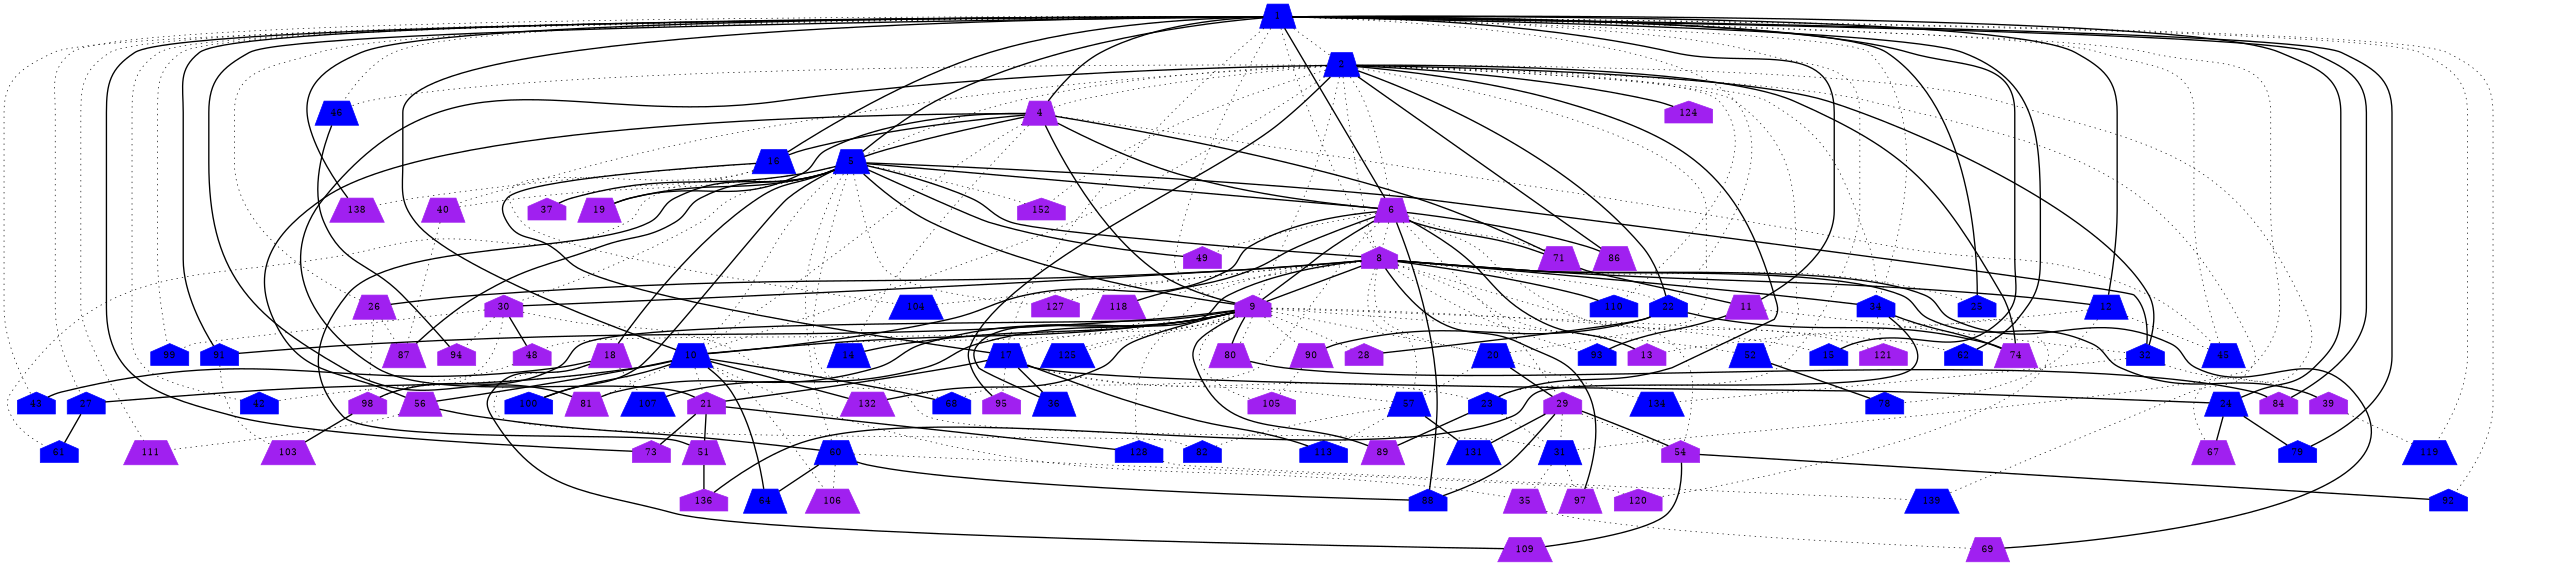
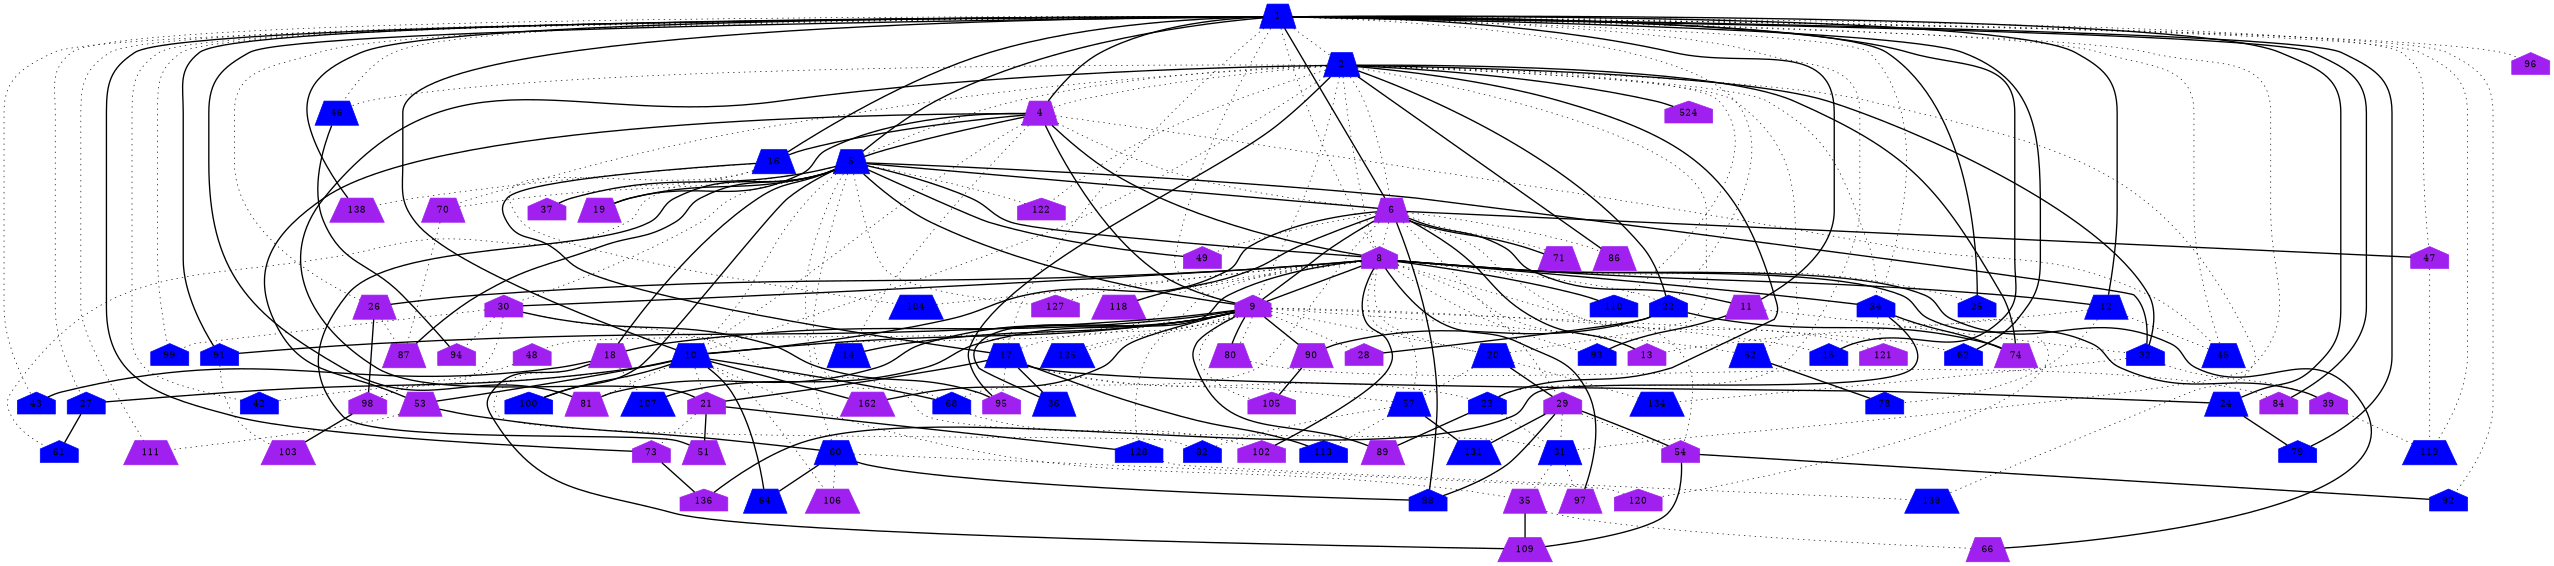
node "96": added
node "124": label "124" -> "524"
edge "4" -- "71": now "4" -- "8"
edge "4" -- "6": style bold -> dotted
node "40": label "40" -> "70"
node "152": label "152" -> "122"
edge "6" -- "86": style bold -> dotted
node "47": added
edge "8" -- "118": added
edge "71" -- "11": now "6" -- "11"
edge "9" -- "98": now "9" -- "18"
edge "30" -- "48": now "30" -- "95"
edge "9" -- "90": style dotted -> bold
edge "26" -- "98": style dotted -> bold
edge "80" -- "84": style bold -> dotted
edge "90" -- "105": style dotted -> bold
node "56": label "56" -> "53"
node "132": label "132" -> "162"
edge "21" -- "73": style bold -> dotted
node "102": added
node "67": removed
edge "51" -- "136": now "73" -- "136"
edge "35" -- "109": added
node "69": label "69" -> "66"
